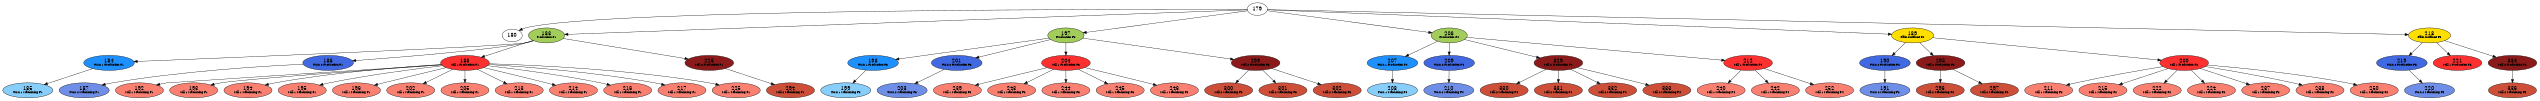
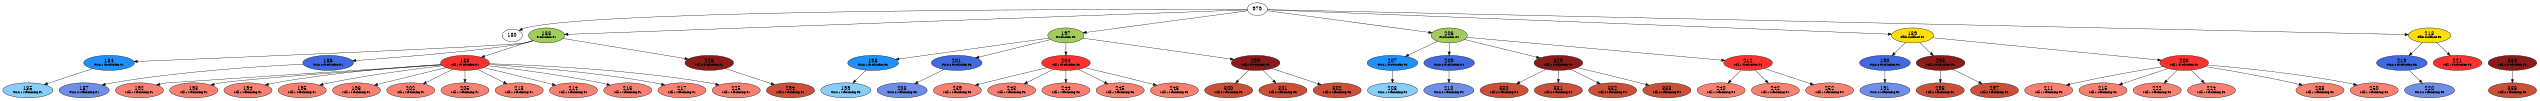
node "179": label "179" -> "979"
edge "218" -> "334": removed
node "237": removed
